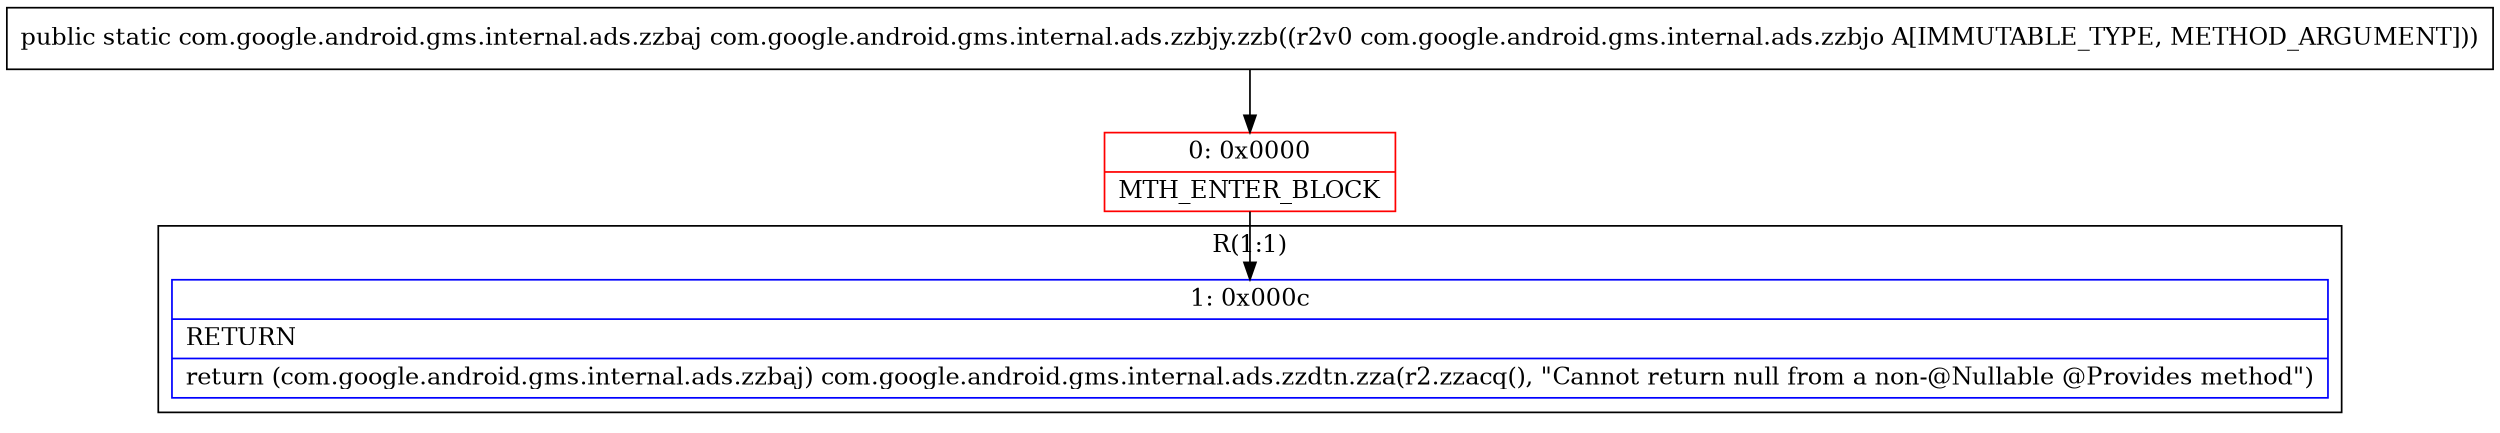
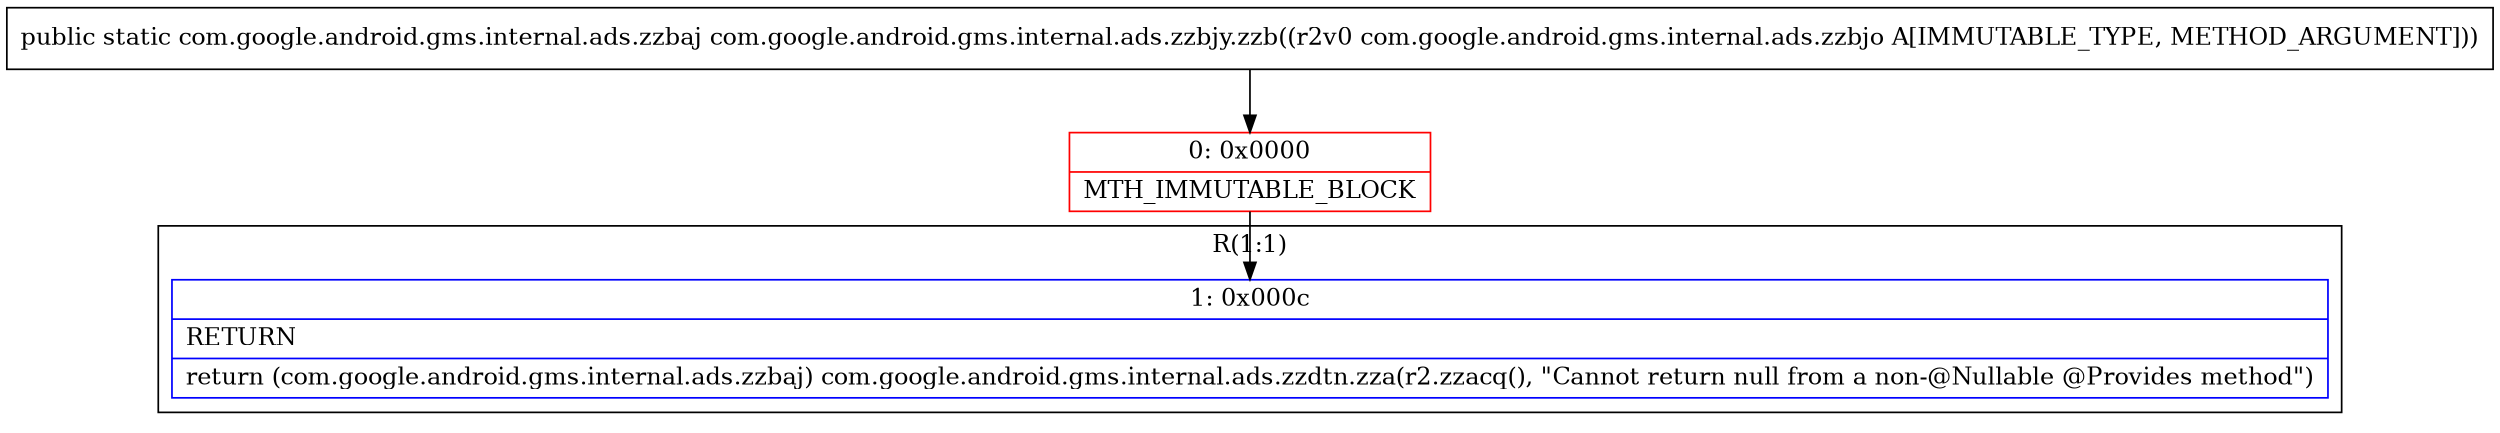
node "0: 0x0000": text "MTH_ENTER_BLOCK" -> "MTH_IMMUTABLE_BLOCK"
